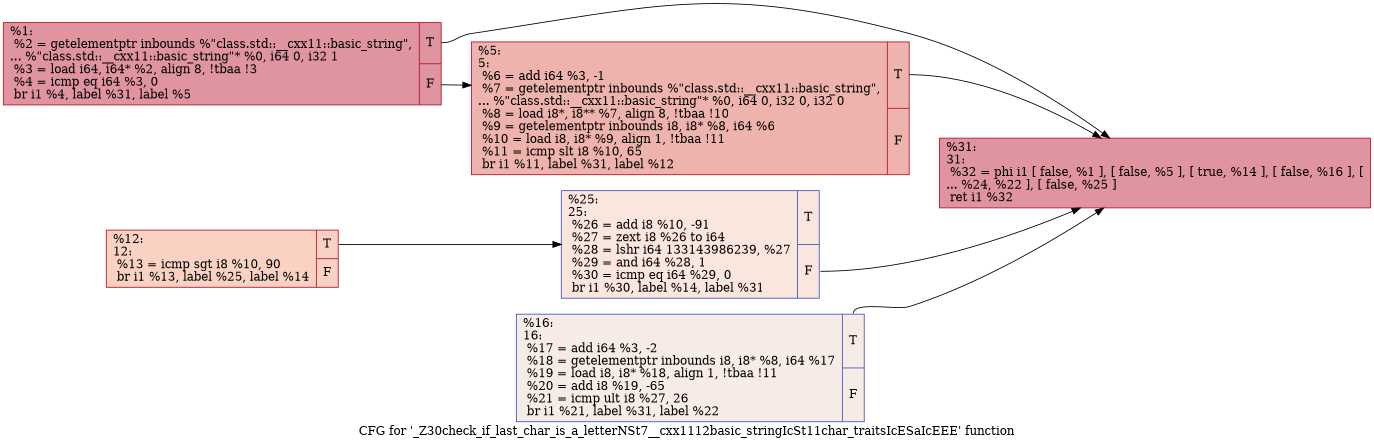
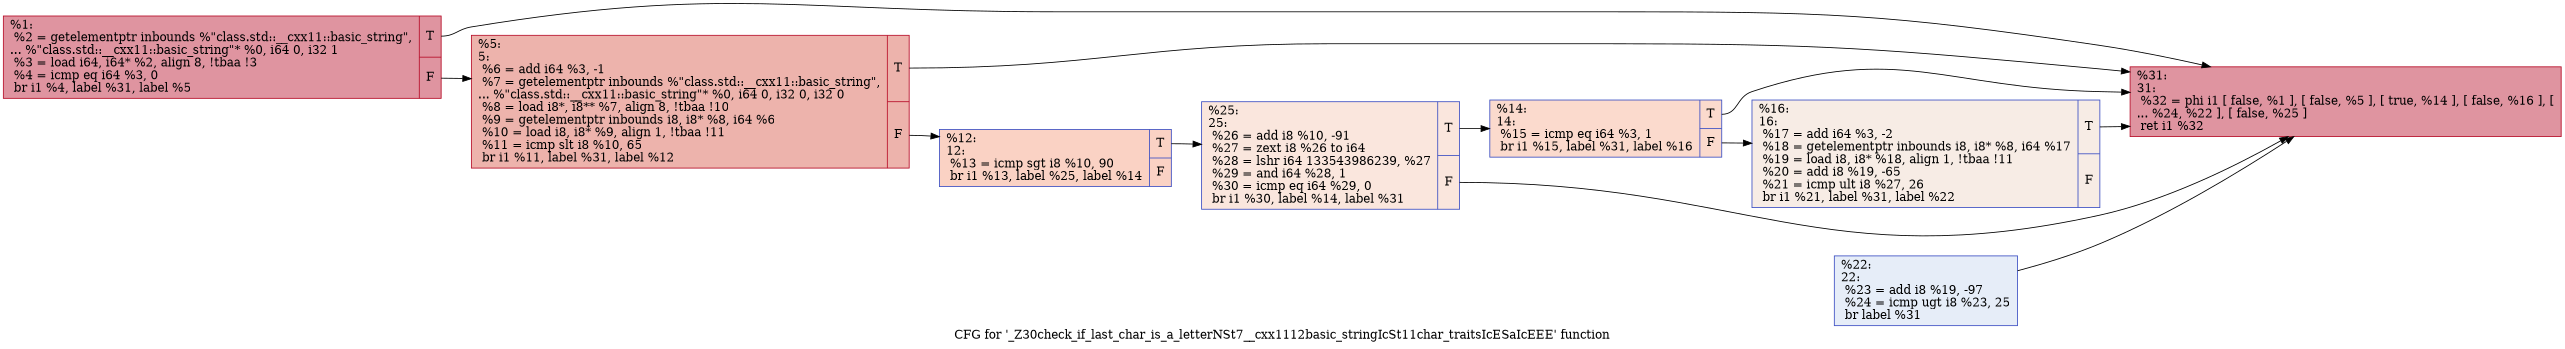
node "%14:": added
edge "%5:" -> "%12:": added
node "%25:": text "%28 = lshr i64 133143986239, %27" -> "%28 = lshr i64 133543986239, %27"
node "%12:": color #b70d28ff -> #3d50c3ff
node "%22:": added
